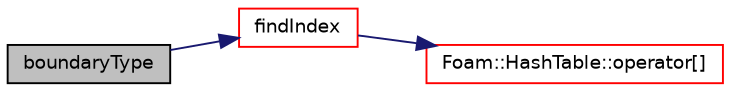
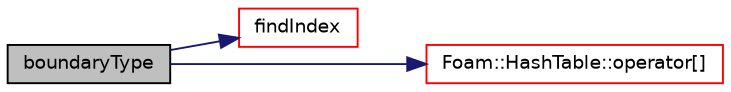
edge "findIndex" -> "Foam::HashTable::operator[]": now "boundaryType" -> "Foam::HashTable::operator[]"
